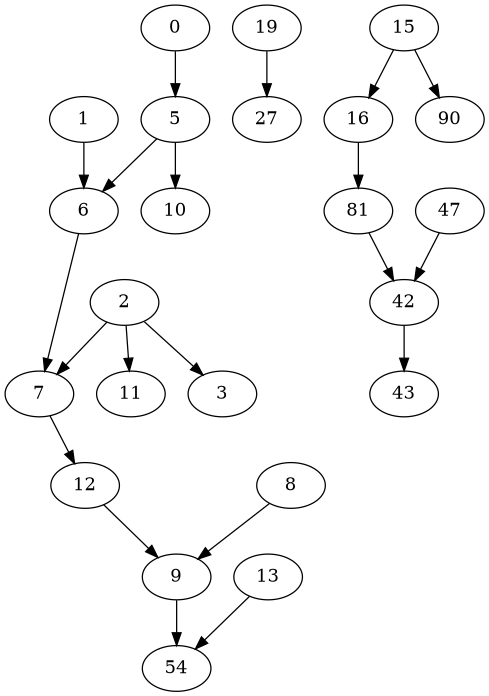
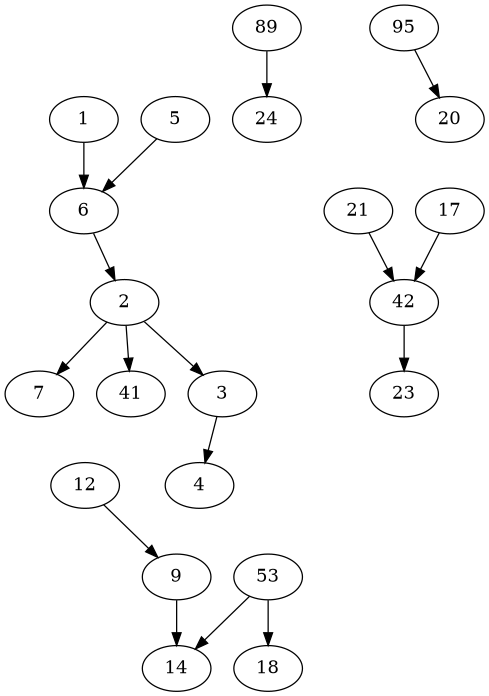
node "0": removed
node "19": label "19" -> "89"
node "15": label "15" -> "95"
node "27": label "27" -> "24"
node "16": removed
node "90": label "90" -> "20"
node "10": removed
node "81": label "81" -> "21"
node "47": label "47" -> "17"
edge "6" -> "7": now "6" -> "2"
node "11": label "11" -> "41"
node "43": label "43" -> "23"
edge "7" -> "12": removed
node "4": added
node "8": removed
node "13": label "13" -> "53"
node "54": label "54" -> "14"
node "18": added
